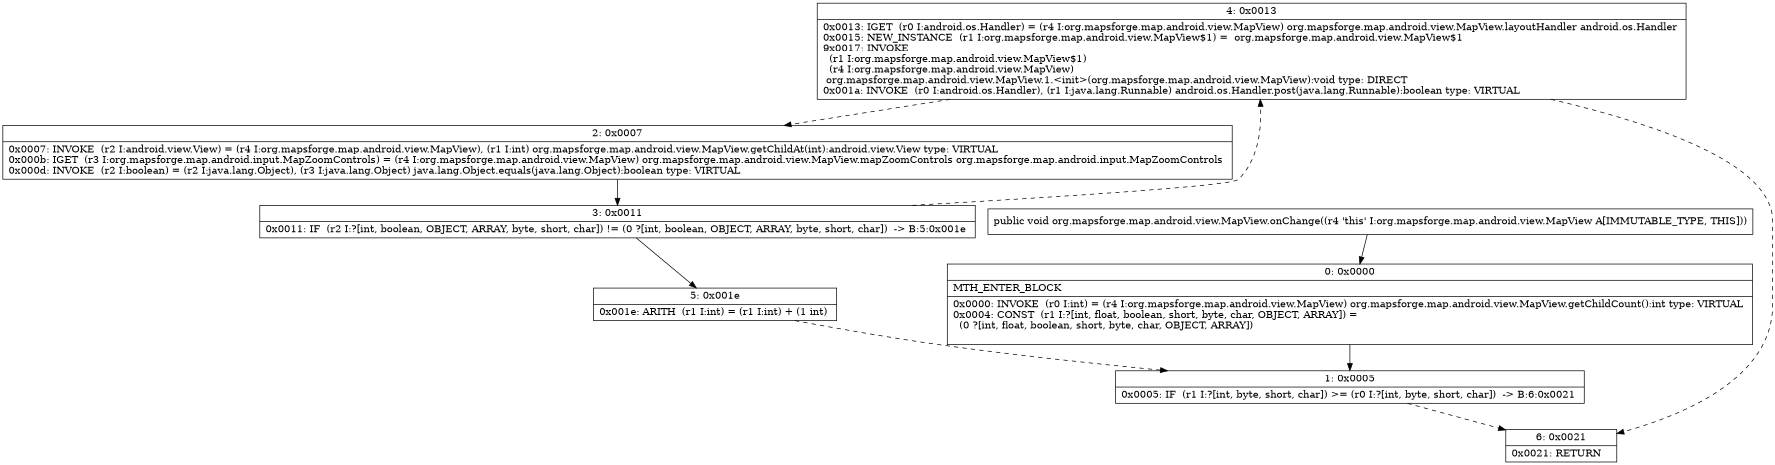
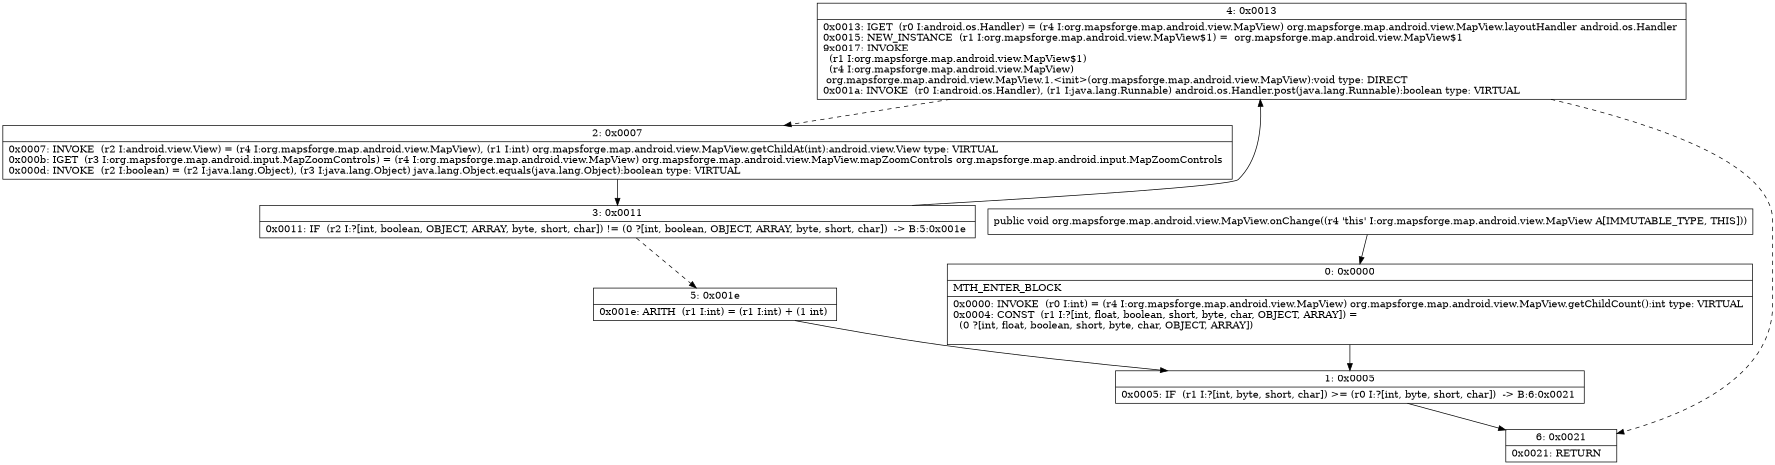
edge "3: 0x0011" -> "4: 0x0013": style dashed -> solid
edge "3: 0x0011" -> "5: 0x001e": style solid -> dashed
edge "5: 0x001e" -> "1: 0x0005": style dashed -> solid
edge "1: 0x0005" -> "6: 0x0021": style dashed -> solid
